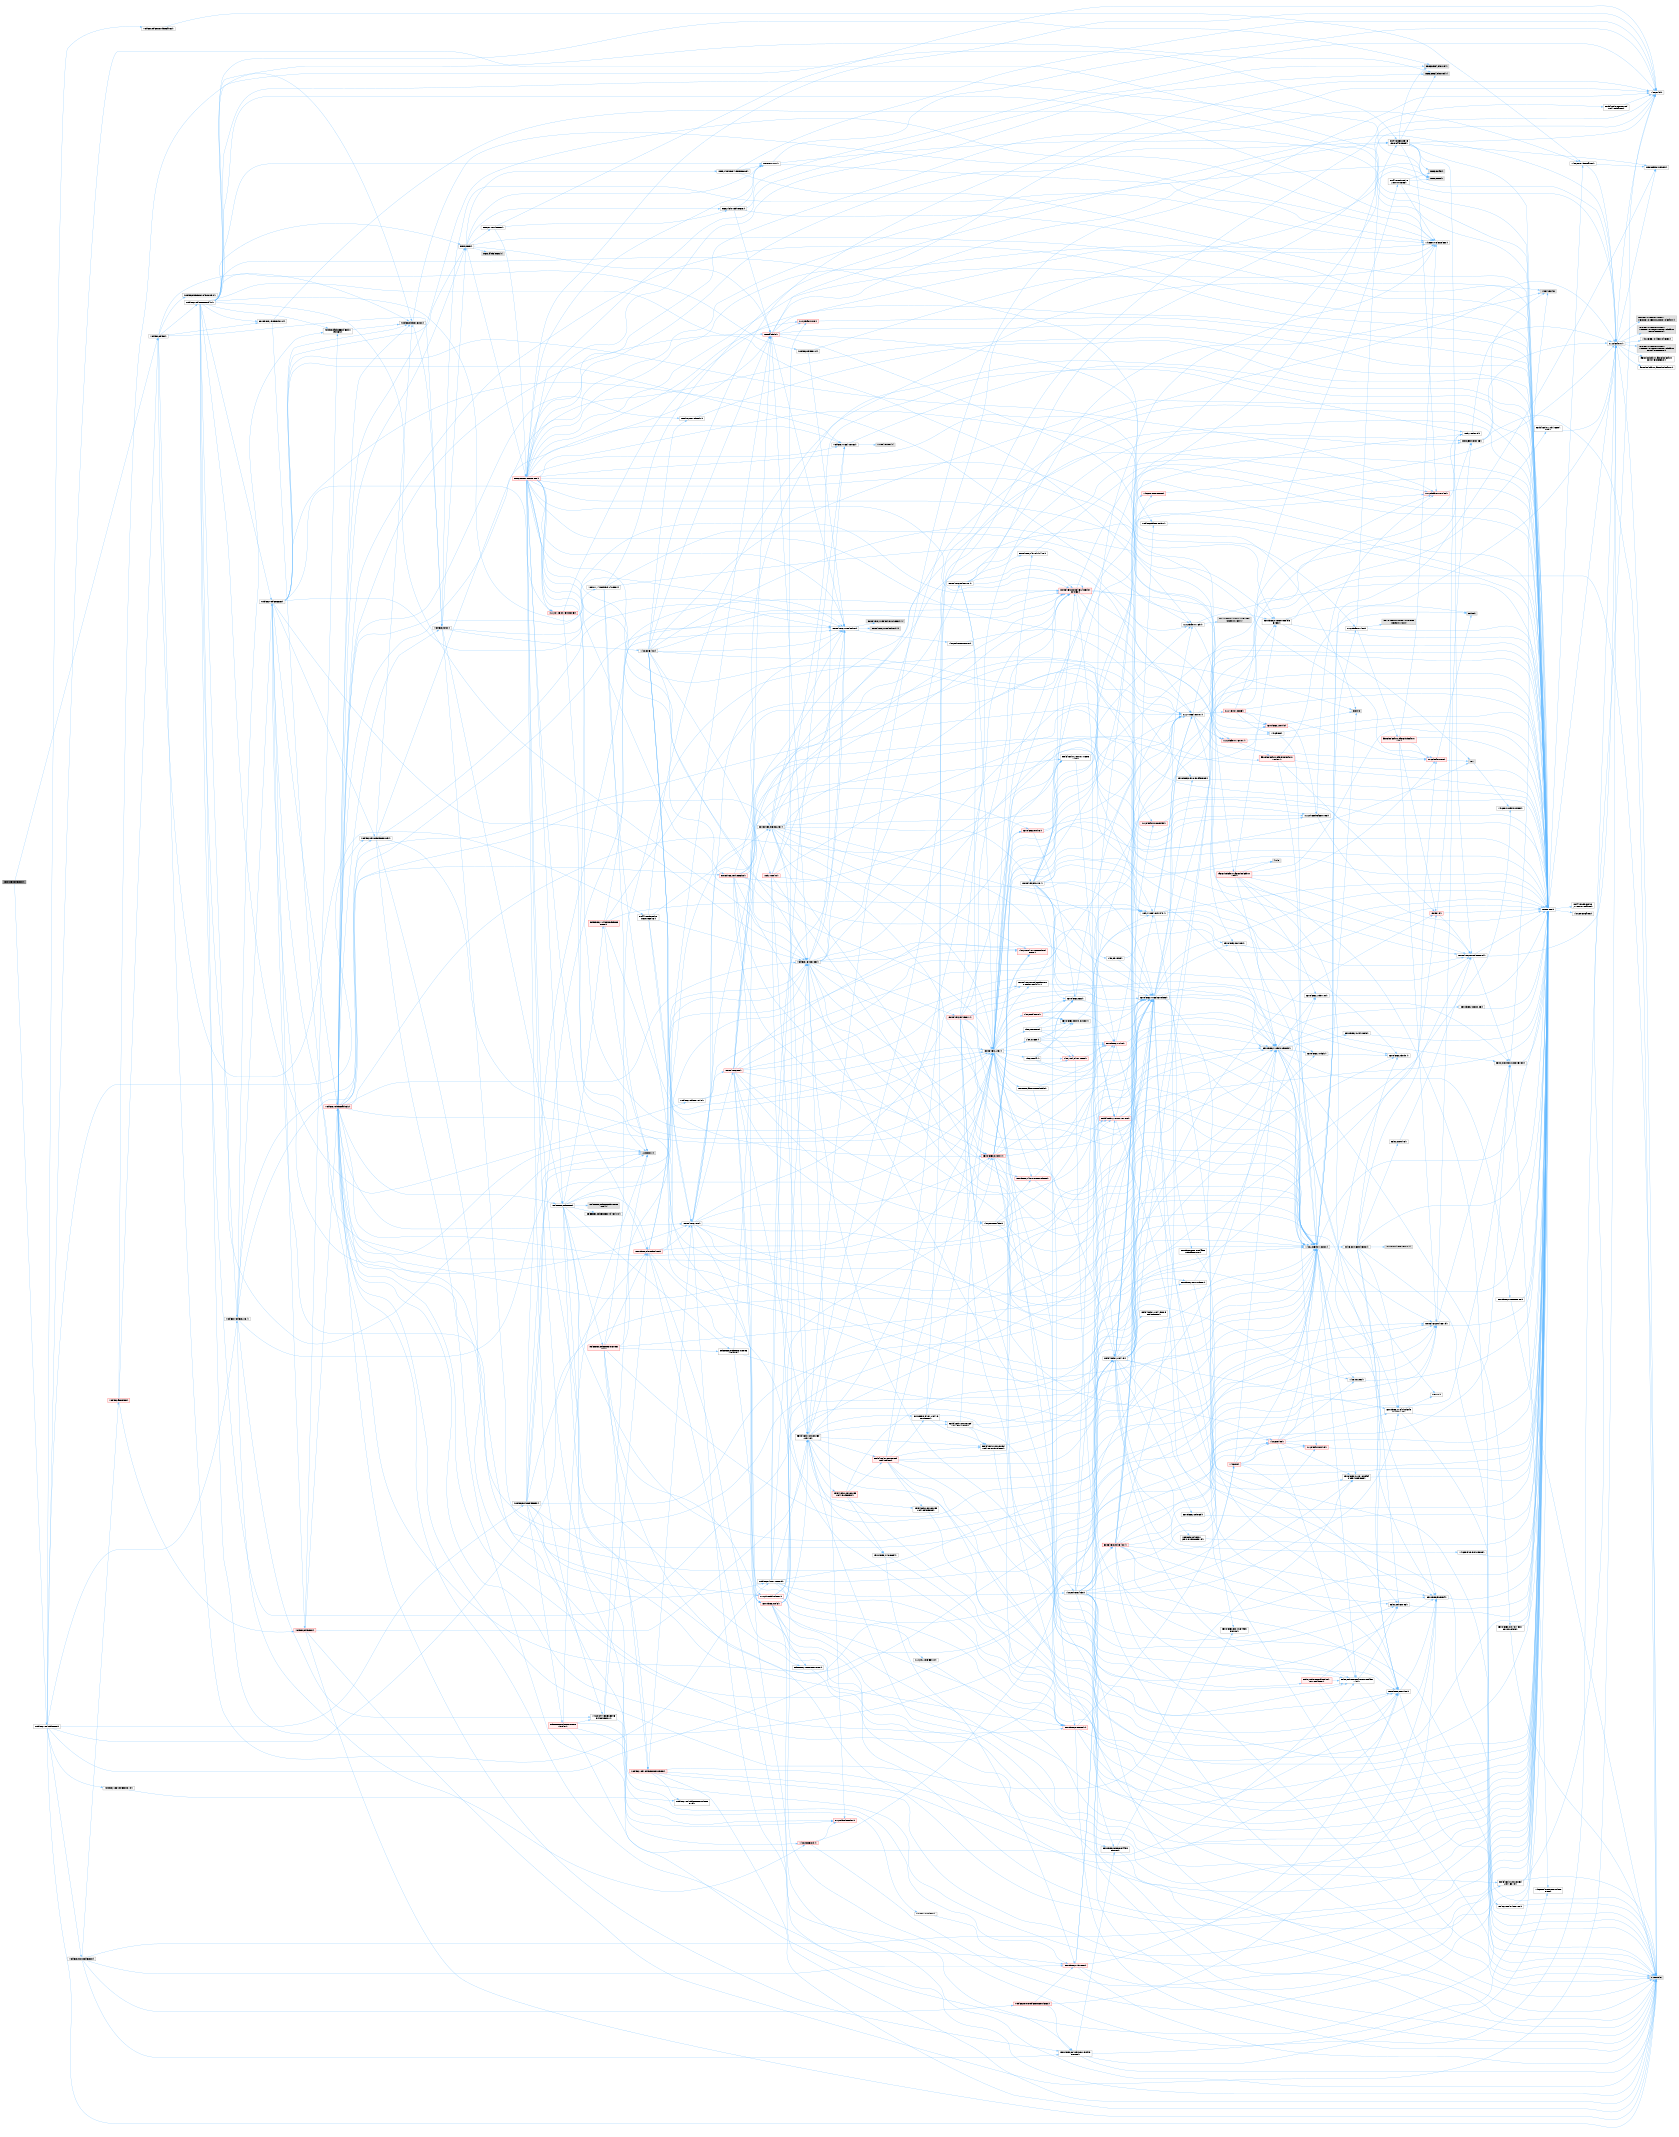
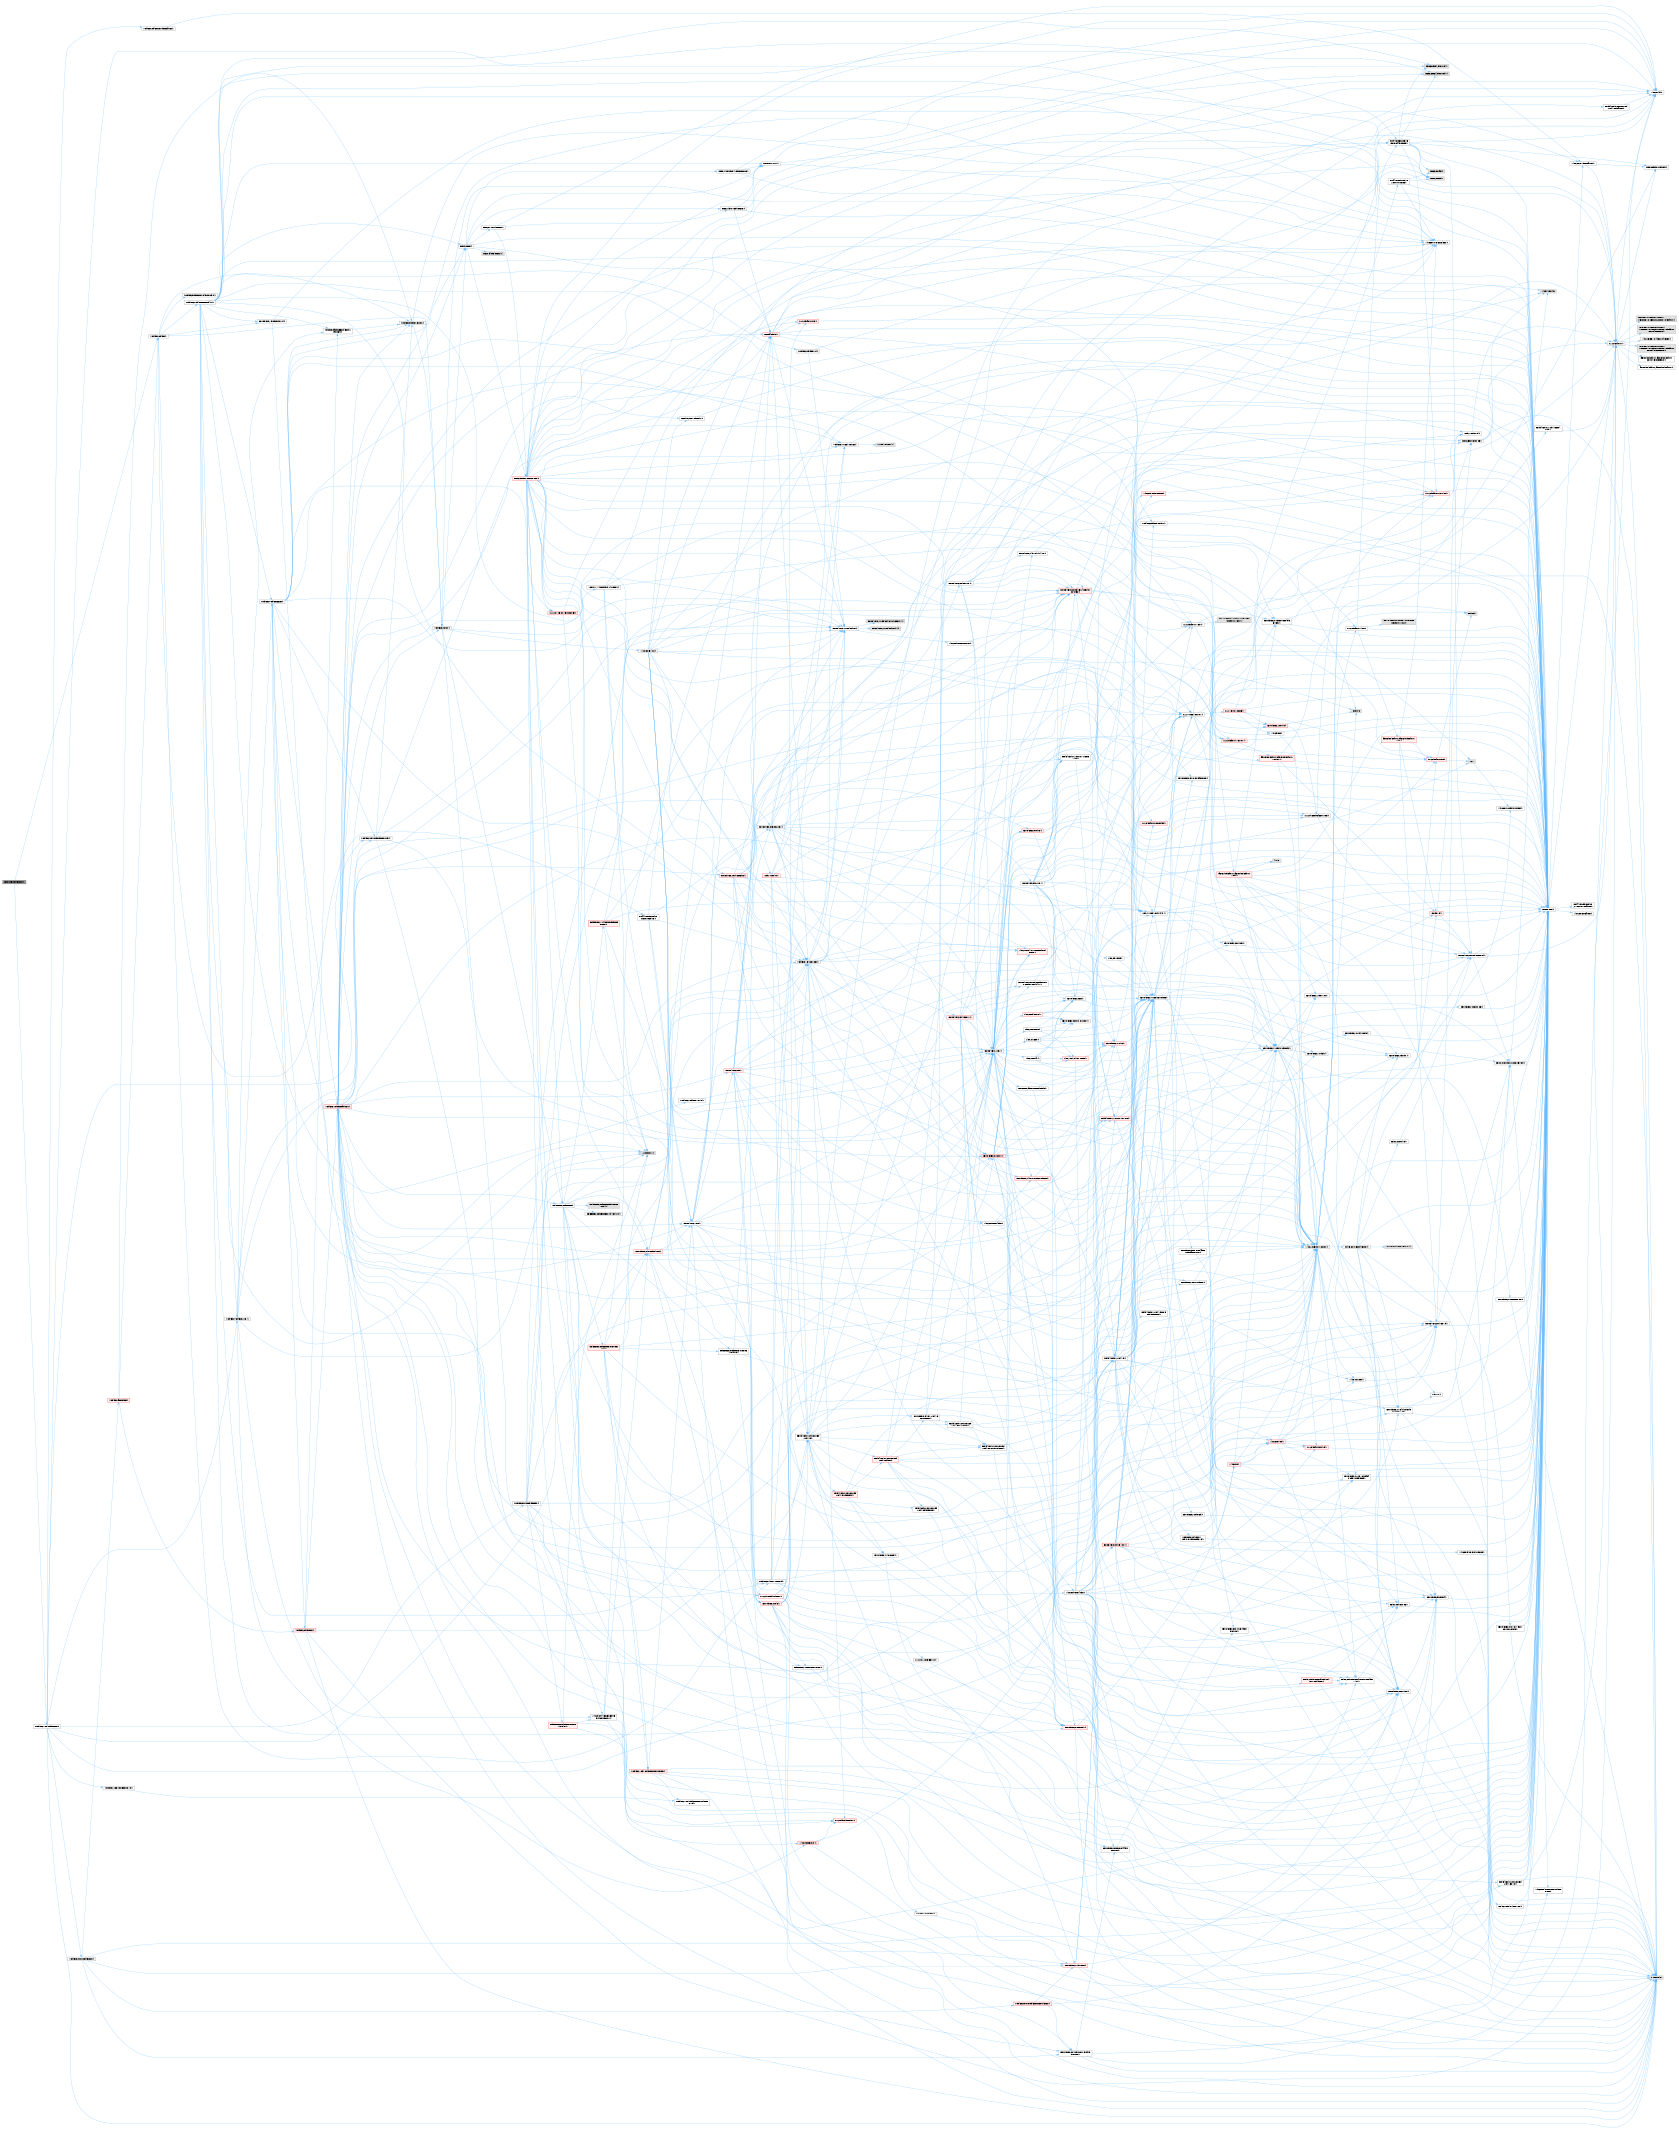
edge "UObject/UObjectMarks.h" -> "Containers/Set.h": now "UObject/UObjectGlobals.h" -> "Containers/Set.h"
edge "UObject/RemoteObjectTypes.h" -> "Traits/IsCharEncodingCompatible With.h": now "UObject/UObjectGlobals.h" -> "Traits/IsCharEncodingCompatible With.h"
edge "Delegates/DelegateAccess Handler.h" -> "CoreTypes.h": now "Misc/ProfilingDebugging CriticalSection.h" -> "CoreTypes.h"
